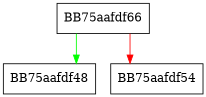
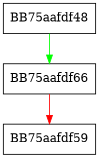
edge "BB75aafdf66" -> "BB75aafdf48": reversed
node "BB75aafdf54": label "BB75aafdf54" -> "BB75aafdf59"
